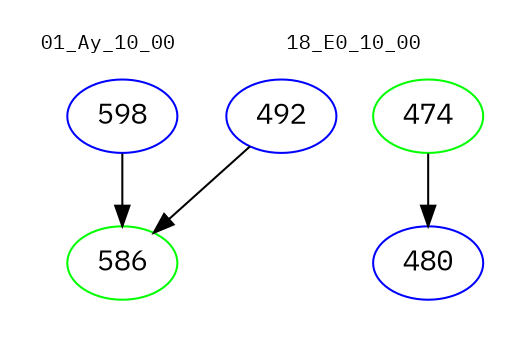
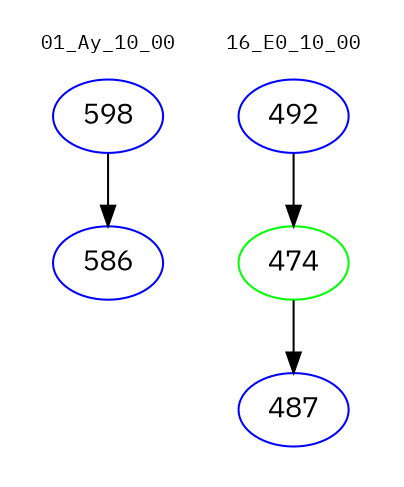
cluster "18_E0_10_00": label "18_E0_10_00" -> "16_E0_10_00"
edge "492" -> "586": now "492" -> "474"
node "586": color green -> blue
node "480": label "480" -> "487"
